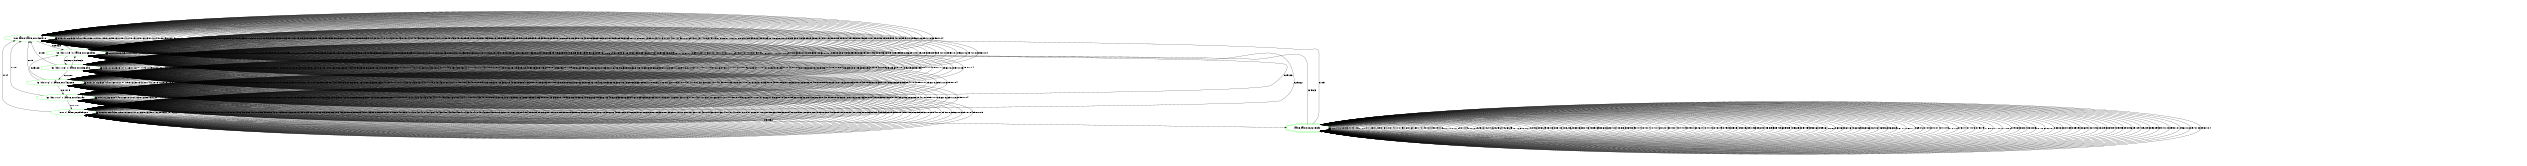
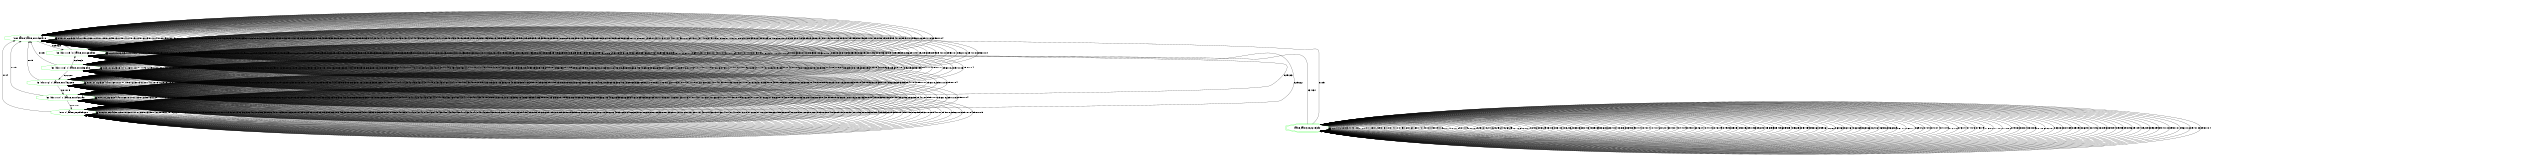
edge "(= |thr1::19| 0),false,0x1688b50" -> "(= |thr1::18| 1),false,0x1c968b0": removed, label "L23_21"
edge "(= |thr1::2| 1),false,0x14522e0" -> "(= |thr1::19| 0),false,0x1688b50": removed, label "L25_23"
edge "false,false,0x221e3f0" -> "(= |thr1::19| 0),false,0x1688b50": label "L25_23" -> "L37_37"
edge "(= x 1),false,2x255bc20" -> "false,false,0x221e3f0": removed, label "L52_52"
